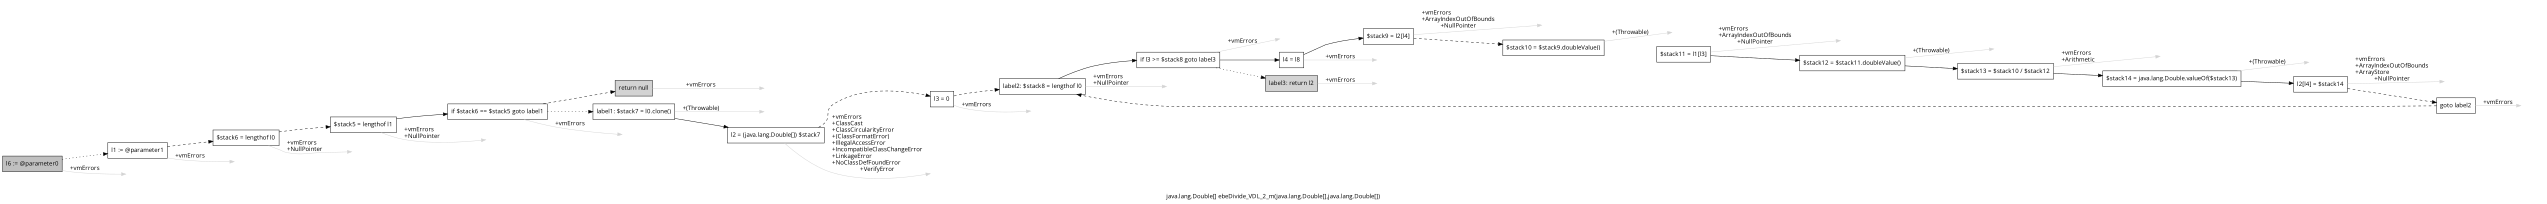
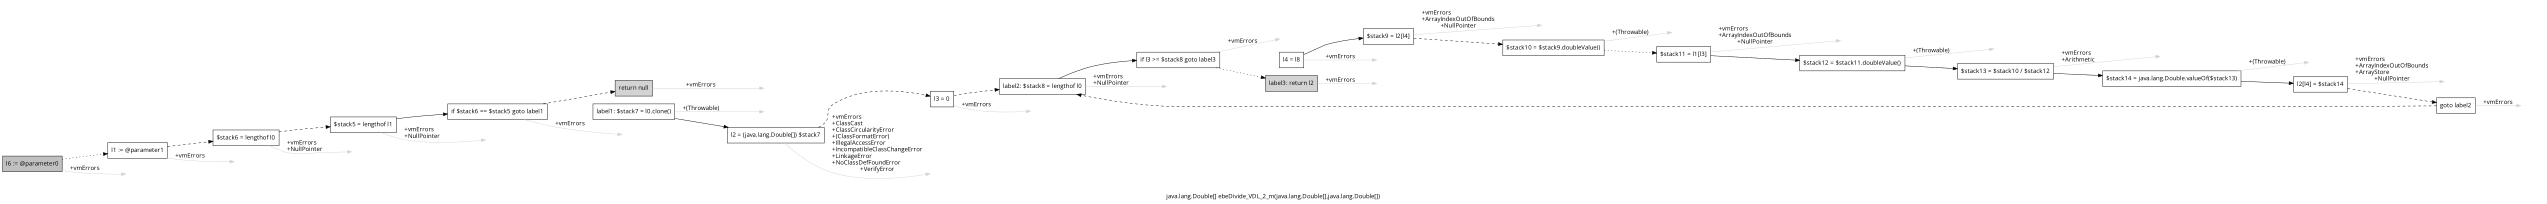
edge "$stack10 = $stack9.doubleValue()" -> "$stack11 = l1[l3]": added
edge "if l3 >= $stack8 goto label3" -> "l4 = l8": removed
edge "if $stack6 == $stack5 goto label1" -> "label1: $stack7 = l0.clone()": removed
